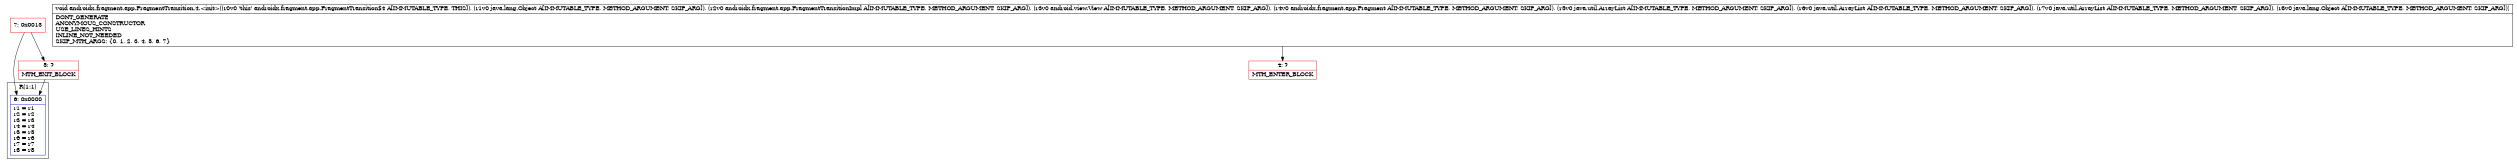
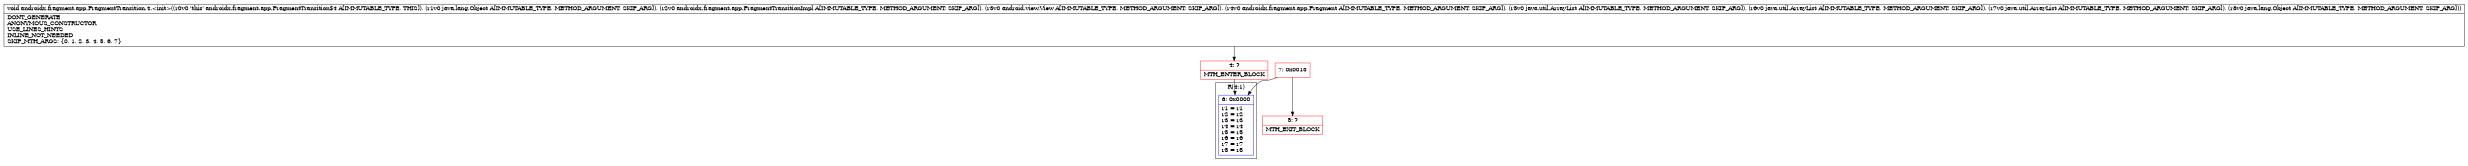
edge "5: ?" -> "6: 0x0000": now "4: ?" -> "6: 0x0000"
cluster "R(1:1)": label "R(1:1)" -> "R(4:1)"
